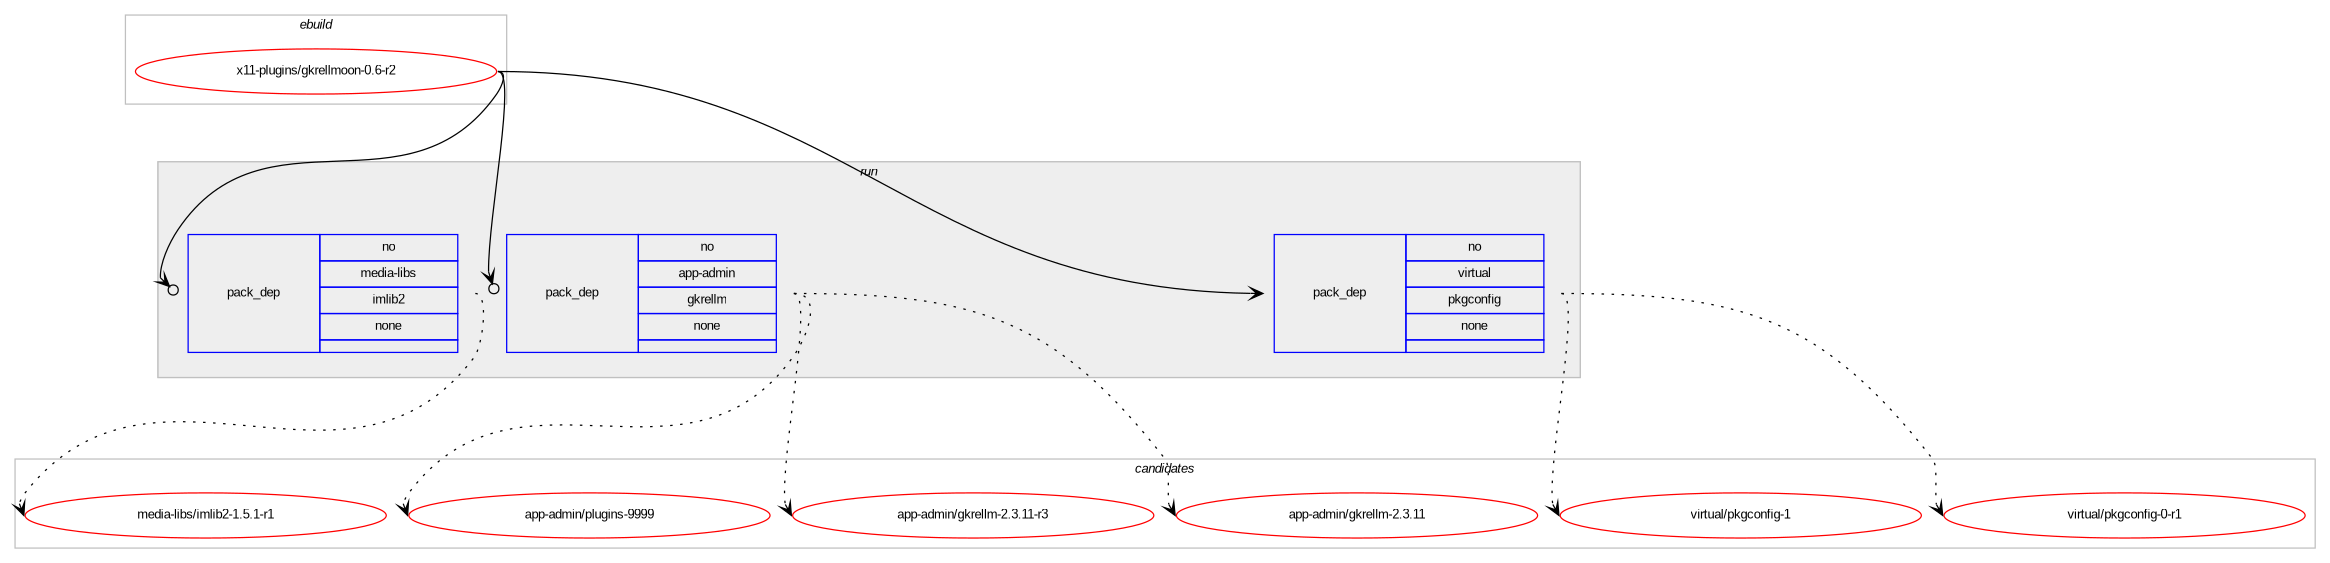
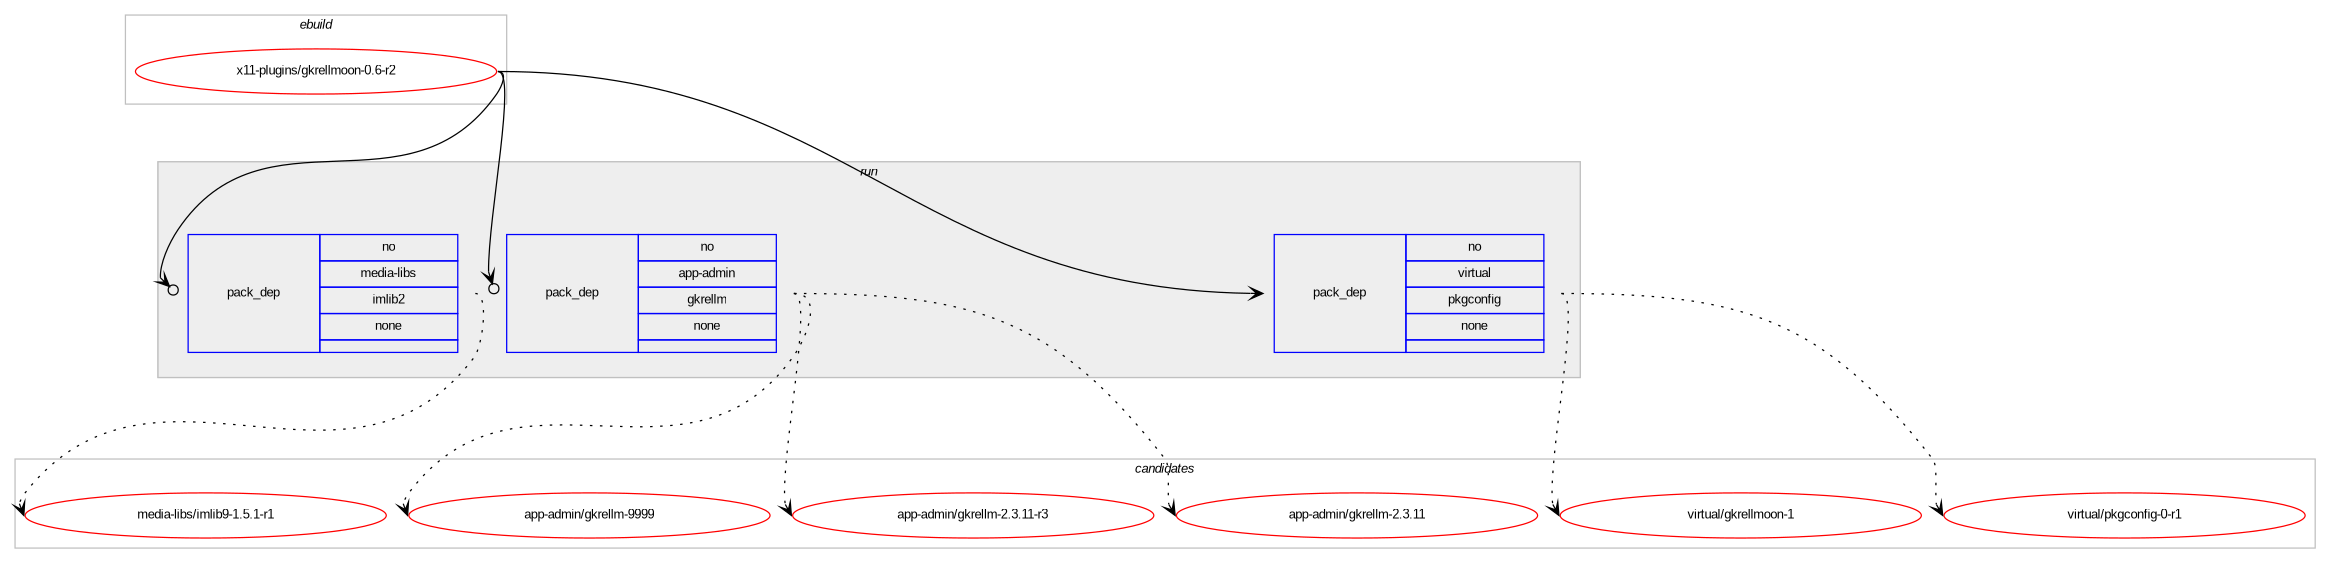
node "media-libs/imlib2-1.5.1-r1": label "media-libs/imlib2-1.5.1-r1" -> "media-libs/imlib9-1.5.1-r1"
node "app-admin/plugins-9999": label "app-admin/plugins-9999" -> "app-admin/gkrellm-9999"
node "virtual/pkgconfig-1": label "virtual/pkgconfig-1" -> "virtual/gkrellmoon-1"
